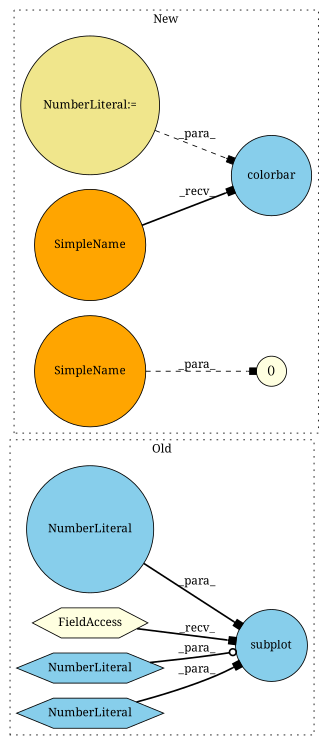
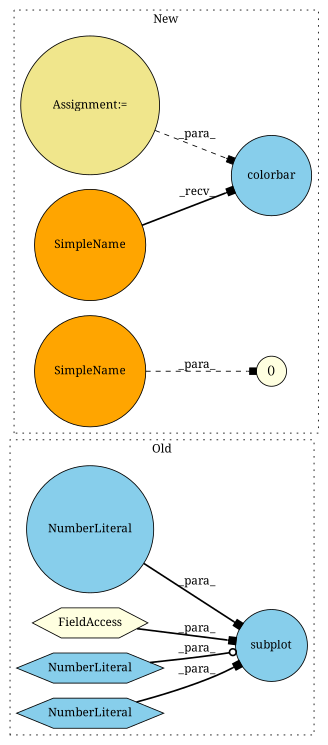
node "NumberLiteral:=": label "NumberLiteral:=" -> "Assignment:="
edge "FieldAccess" -> "subplot": label "_recv_" -> "_para_"
